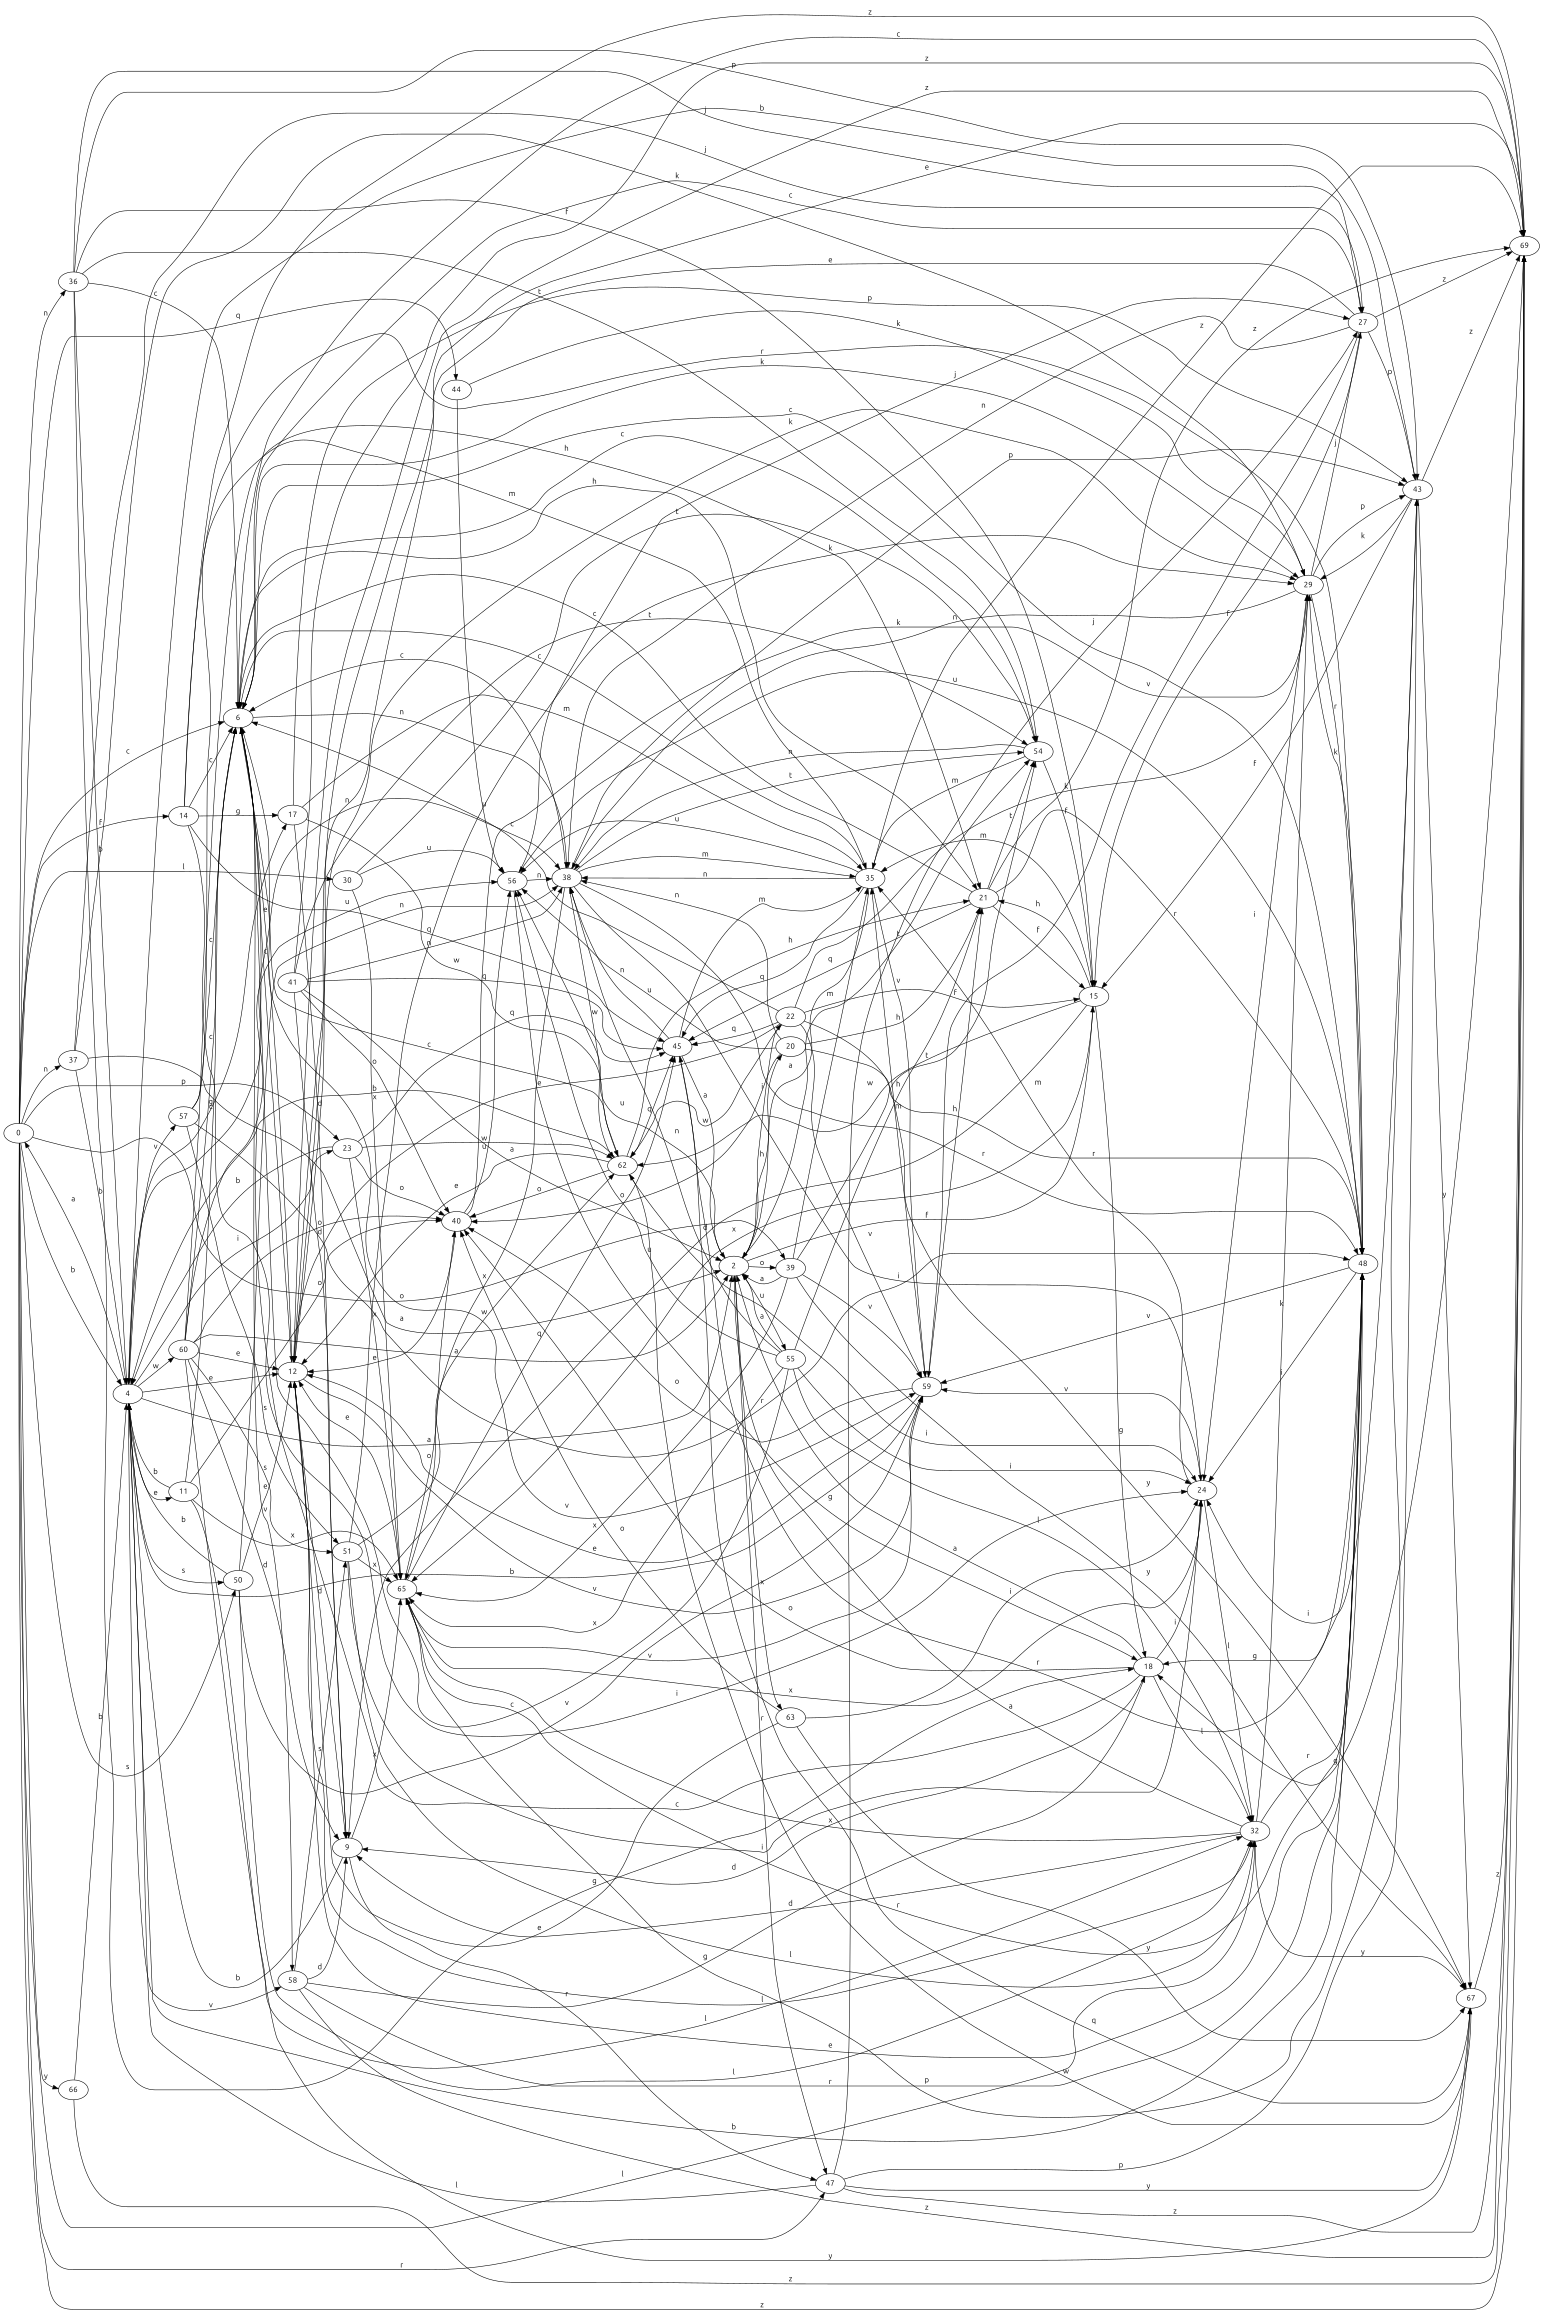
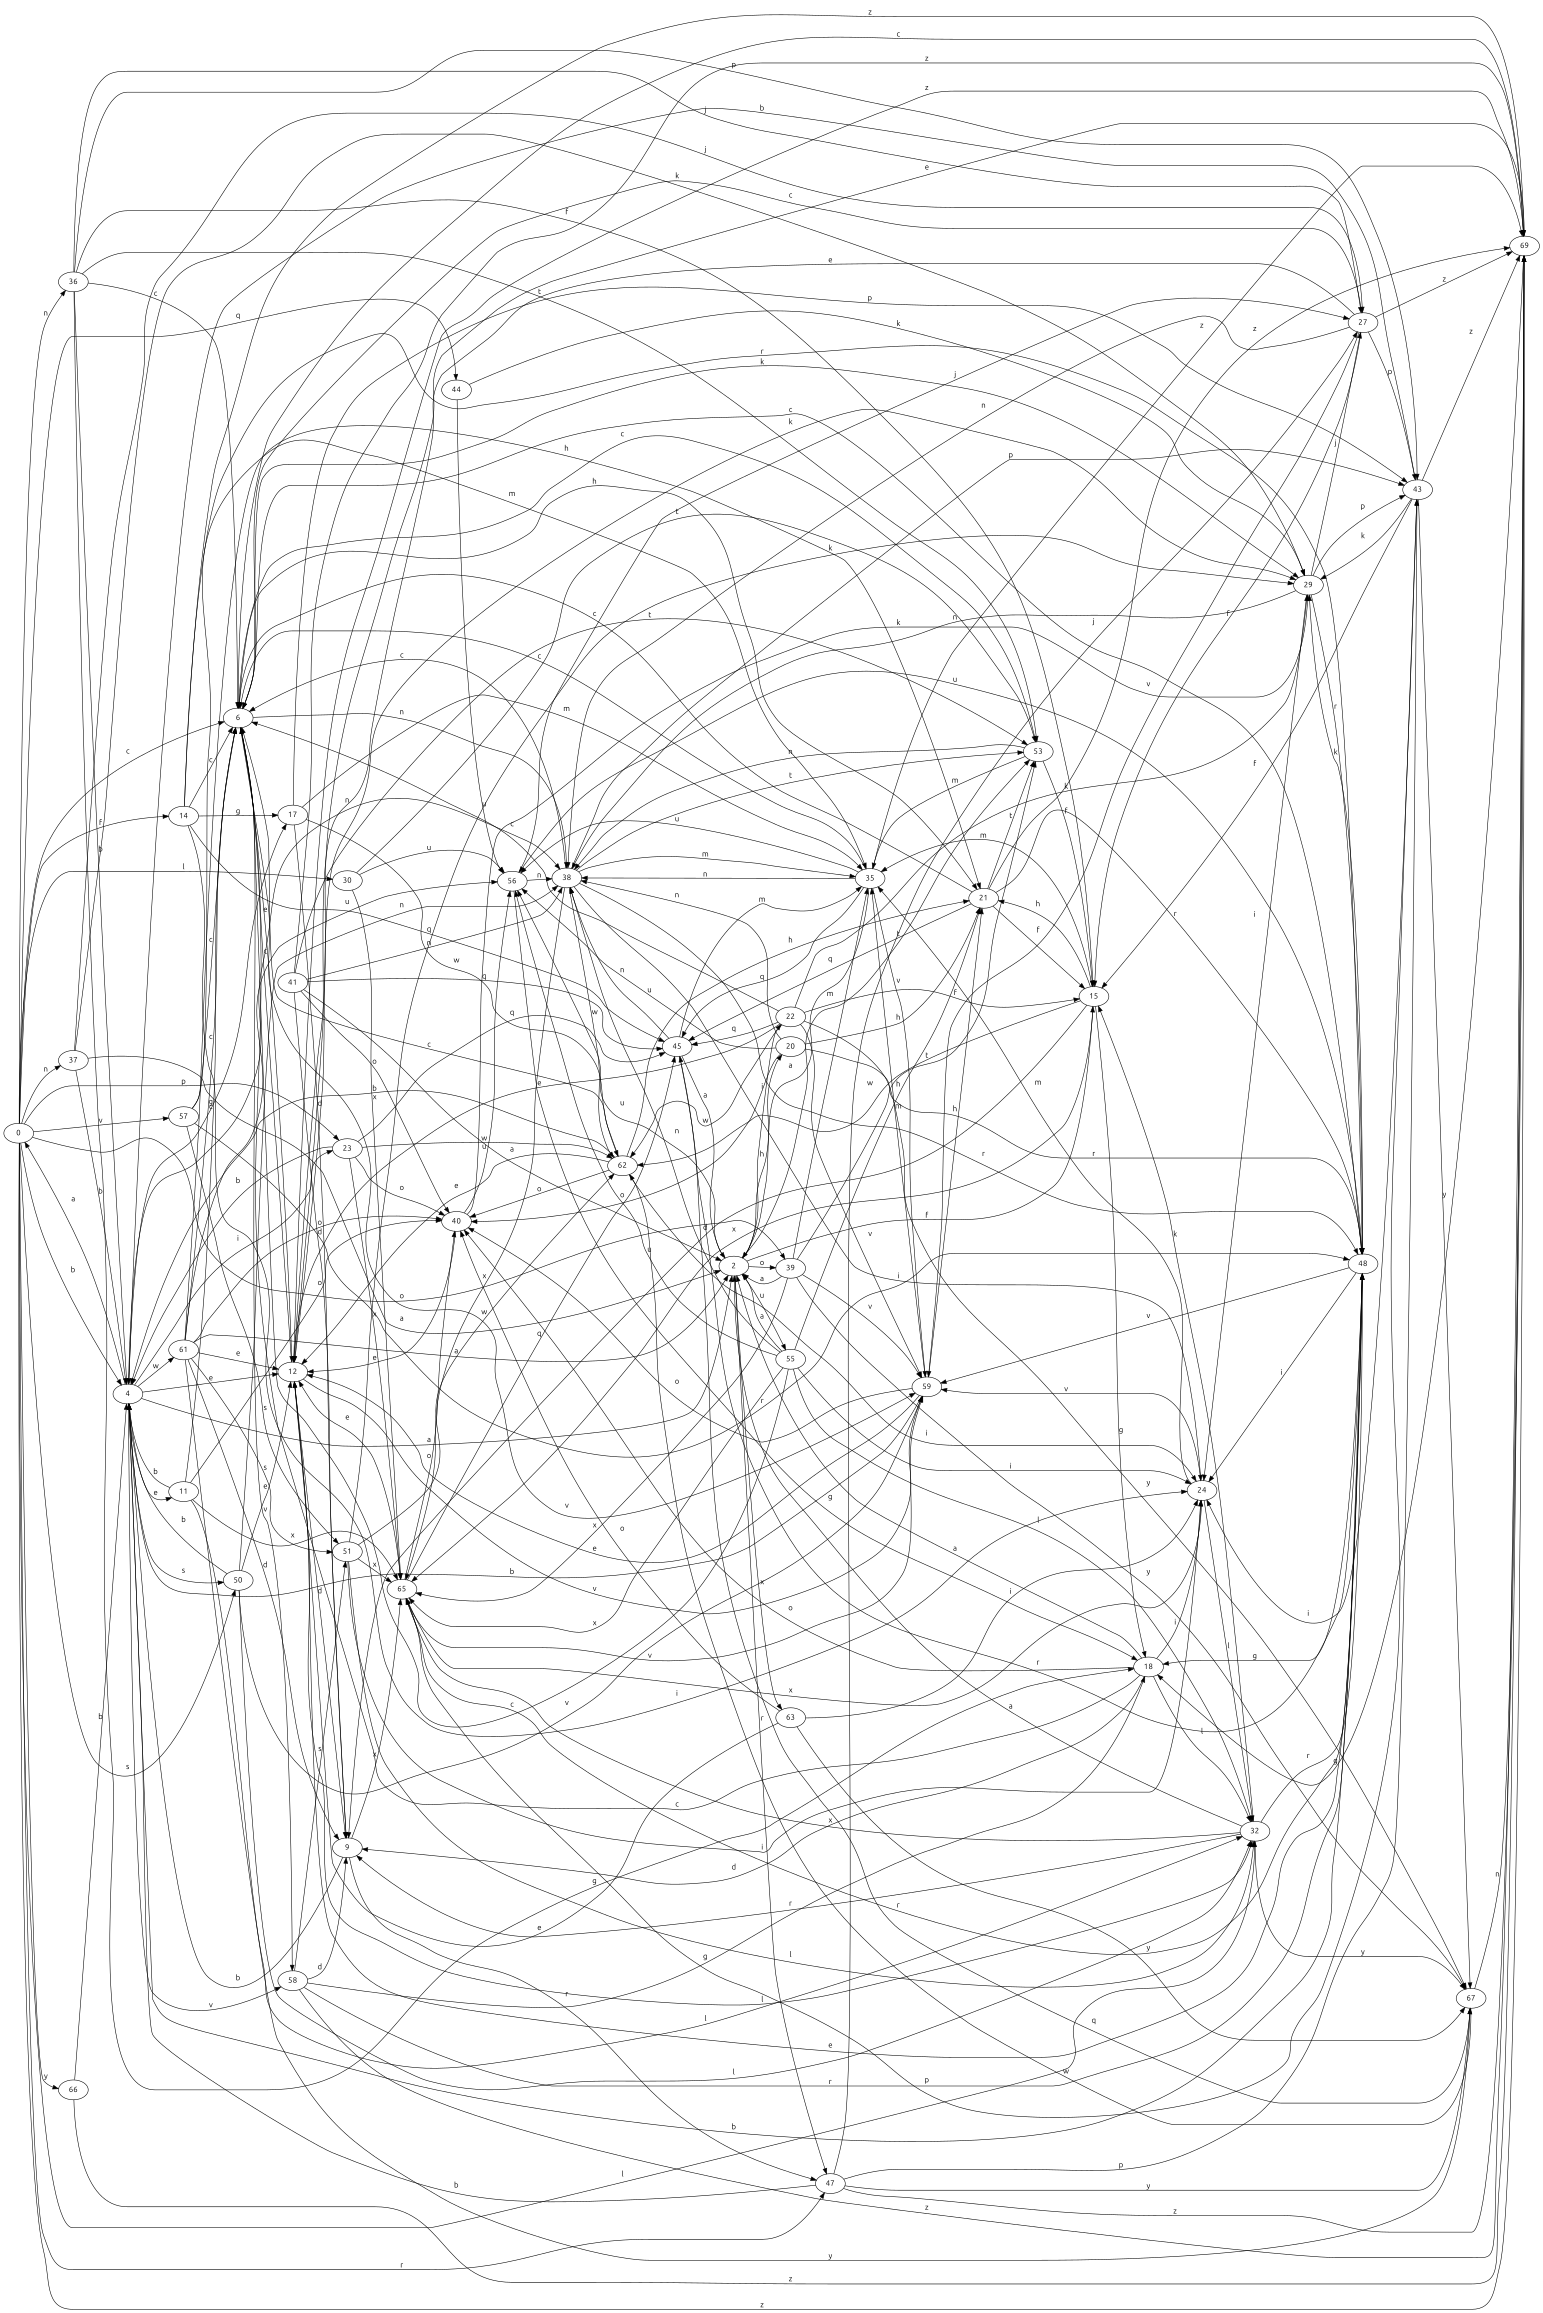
node "54": label "54" -> "53"
edge "62" -> "45": removed, label "q"
edge "32" -> "29": now "32" -> "15"
edge "4" -> "57": now "0" -> "57"
node "60": label "60" -> "61"
edge "67" -> "69": label "z" -> "n"
edge "32" -> "9": label "d" -> "r"
edge "47" -> "4": label "l" -> "b"
